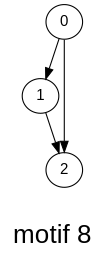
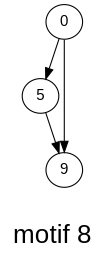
node "1": label "1" -> "5"
node "2": label "2" -> "9"
